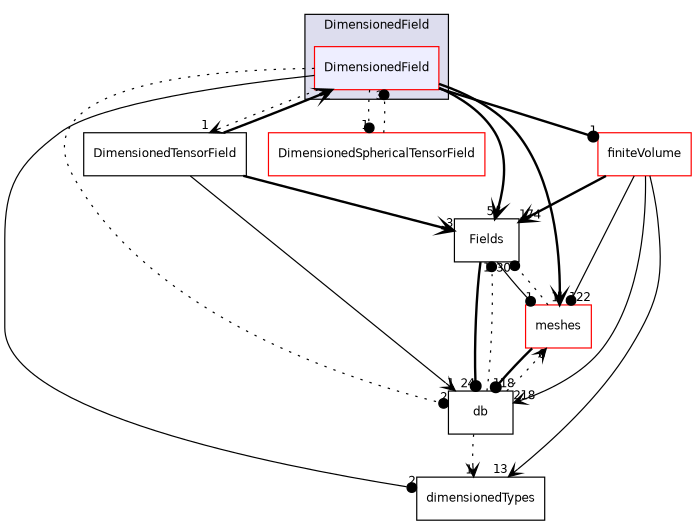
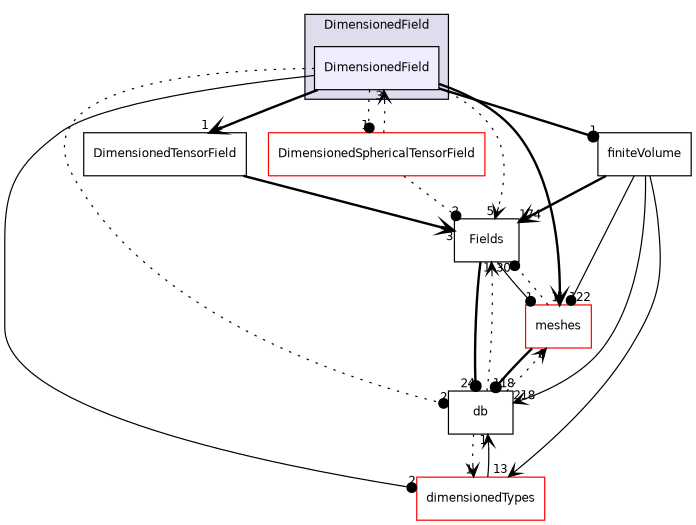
node "DimensionedField": color red -> black
edge "DimensionedField" -> "DimensionedTensorField": style dotted -> bold
edge "DimensionedTensorField" -> "DimensionedField": removed
edge "DimensionedSphericalTensorField" -> "DimensionedField": arrowhead dot -> vee
edge "DimensionedField" -> "Fields": style bold -> dotted
node "finiteVolume": color red -> black
edge "DimensionedSphericalTensorField" -> "Fields": added
edge "DimensionedTensorField" -> "db": now "dimensionedTypes" -> "db"
edge "db" -> "Fields": arrowhead dot -> vee
node "dimensionedTypes": color black -> red
